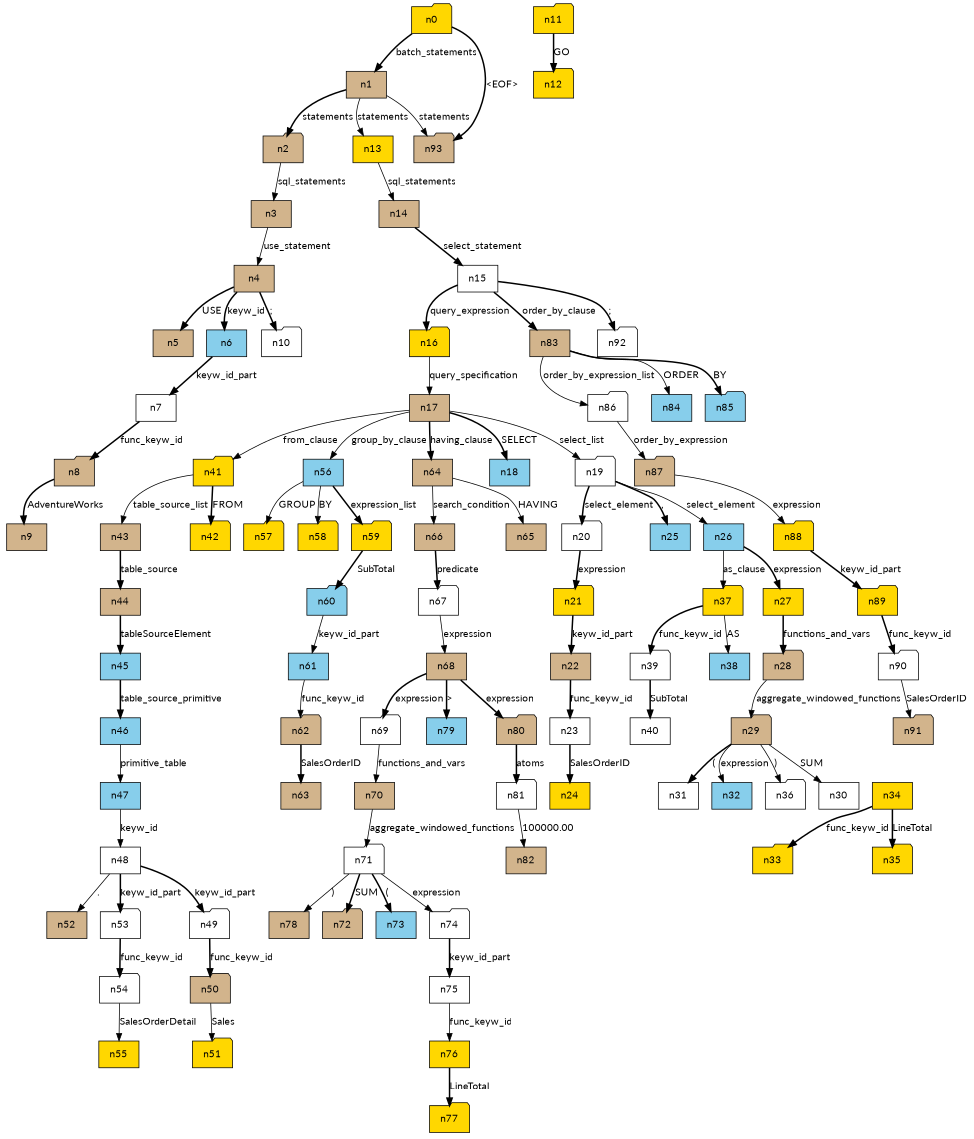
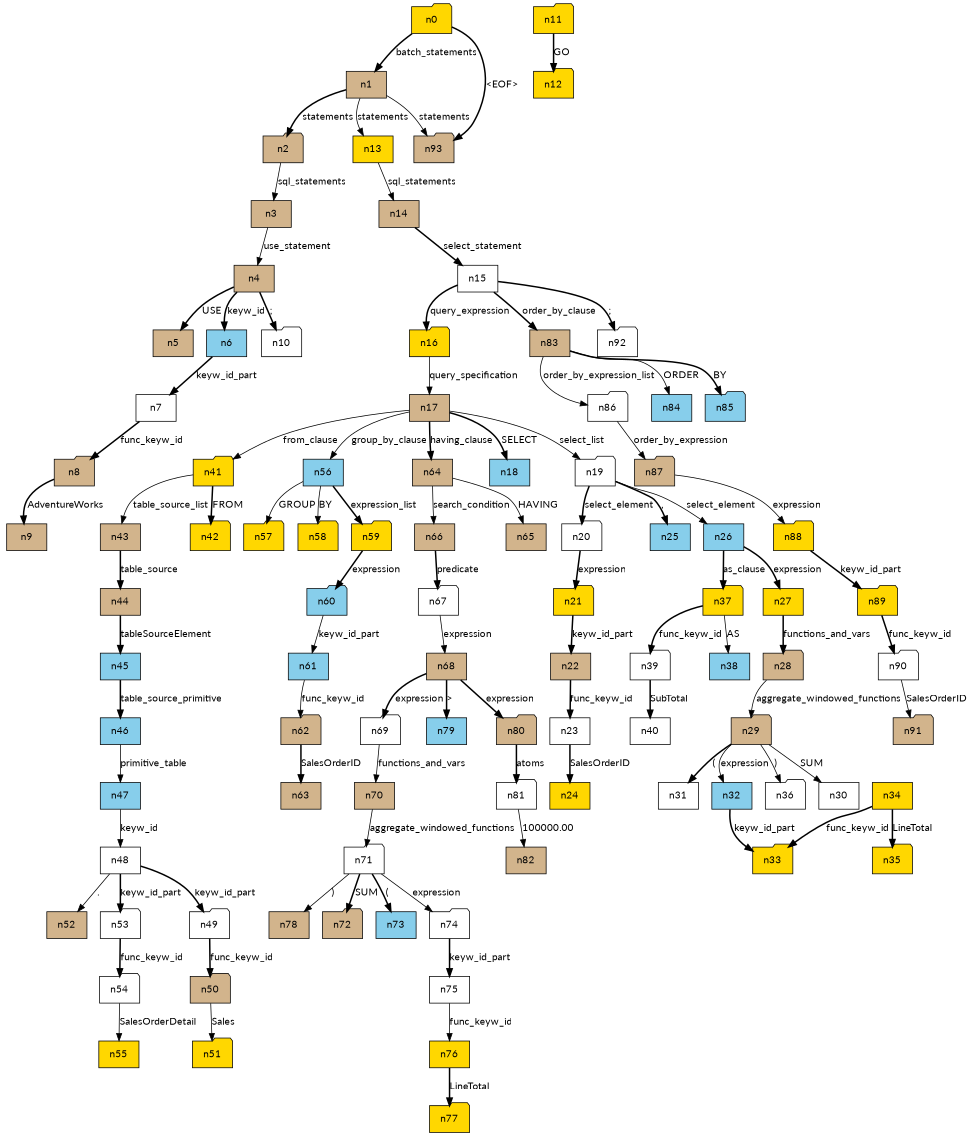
edge "n26" -> "n37": style solid -> bold
edge "n59" -> "n60": label "SubTotal" -> "expression"
edge "n32" -> "n33": added, label "keyw_id_part"
